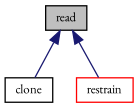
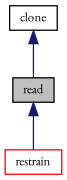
edge "clone" -> "read": reversed
